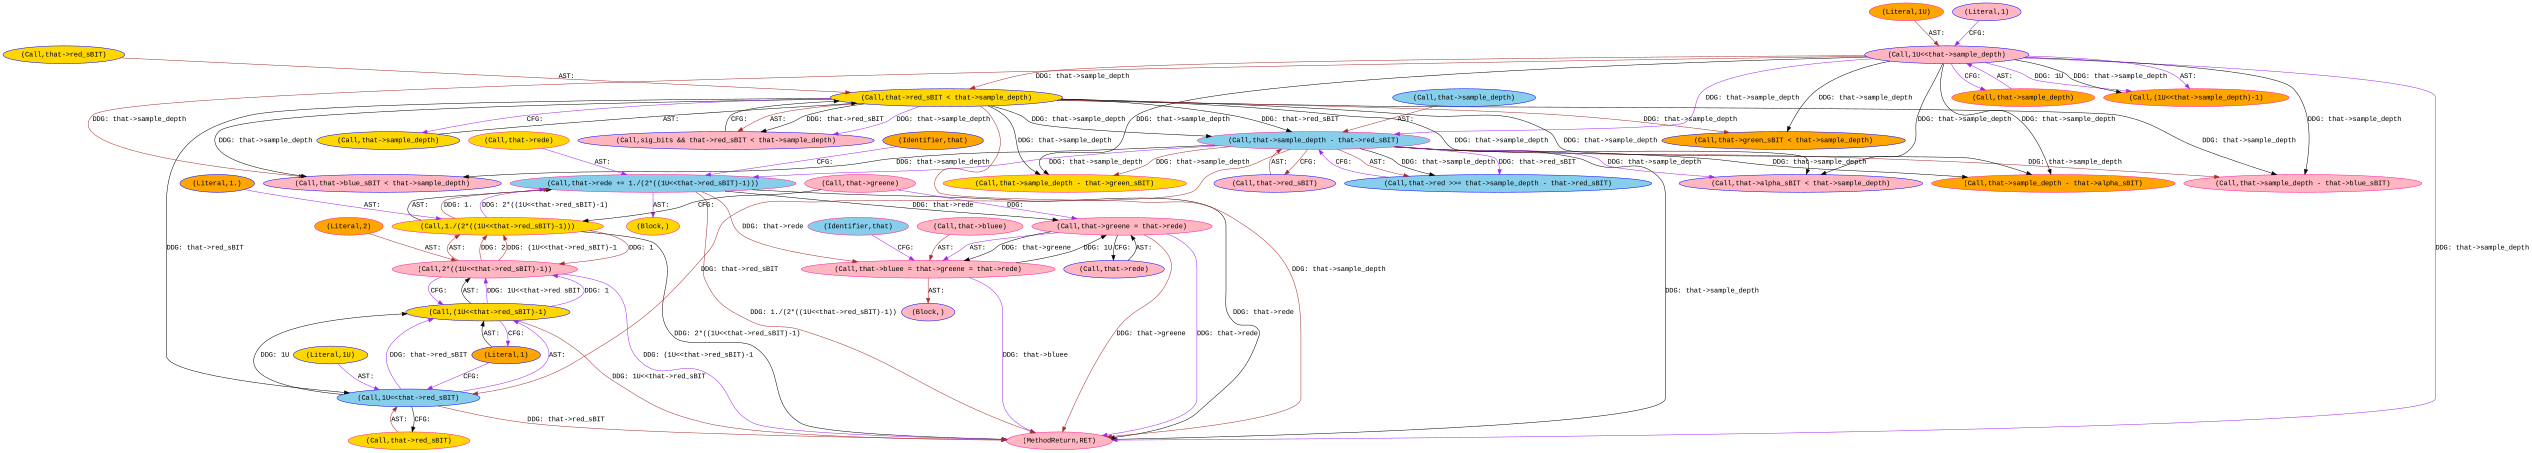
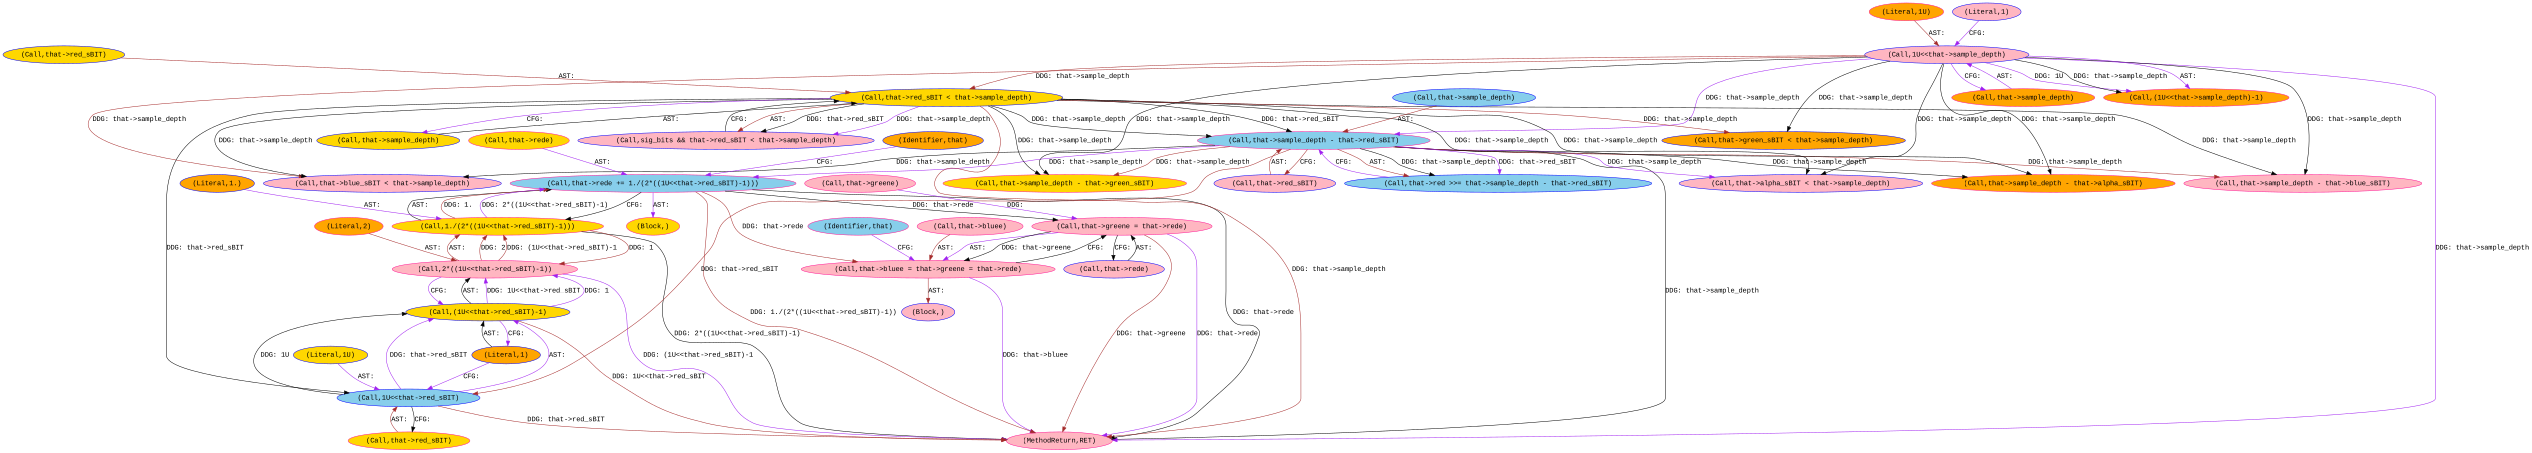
edge "(Call,that->greene)" -> "(Call,1./(2*((1U<<that->red_sBIT)-1)))": now "(Call,that->rede += 1./(2*((1U<<that->red_sBIT)-1)))" -> "(Call,1./(2*((1U<<that->red_sBIT)-1)))"
edge "(Call,that->bluee = that->greene = that->rede)" -> "(Call,that->greene = that->rede)": label "DDG: 1U" -> "CFG: "
